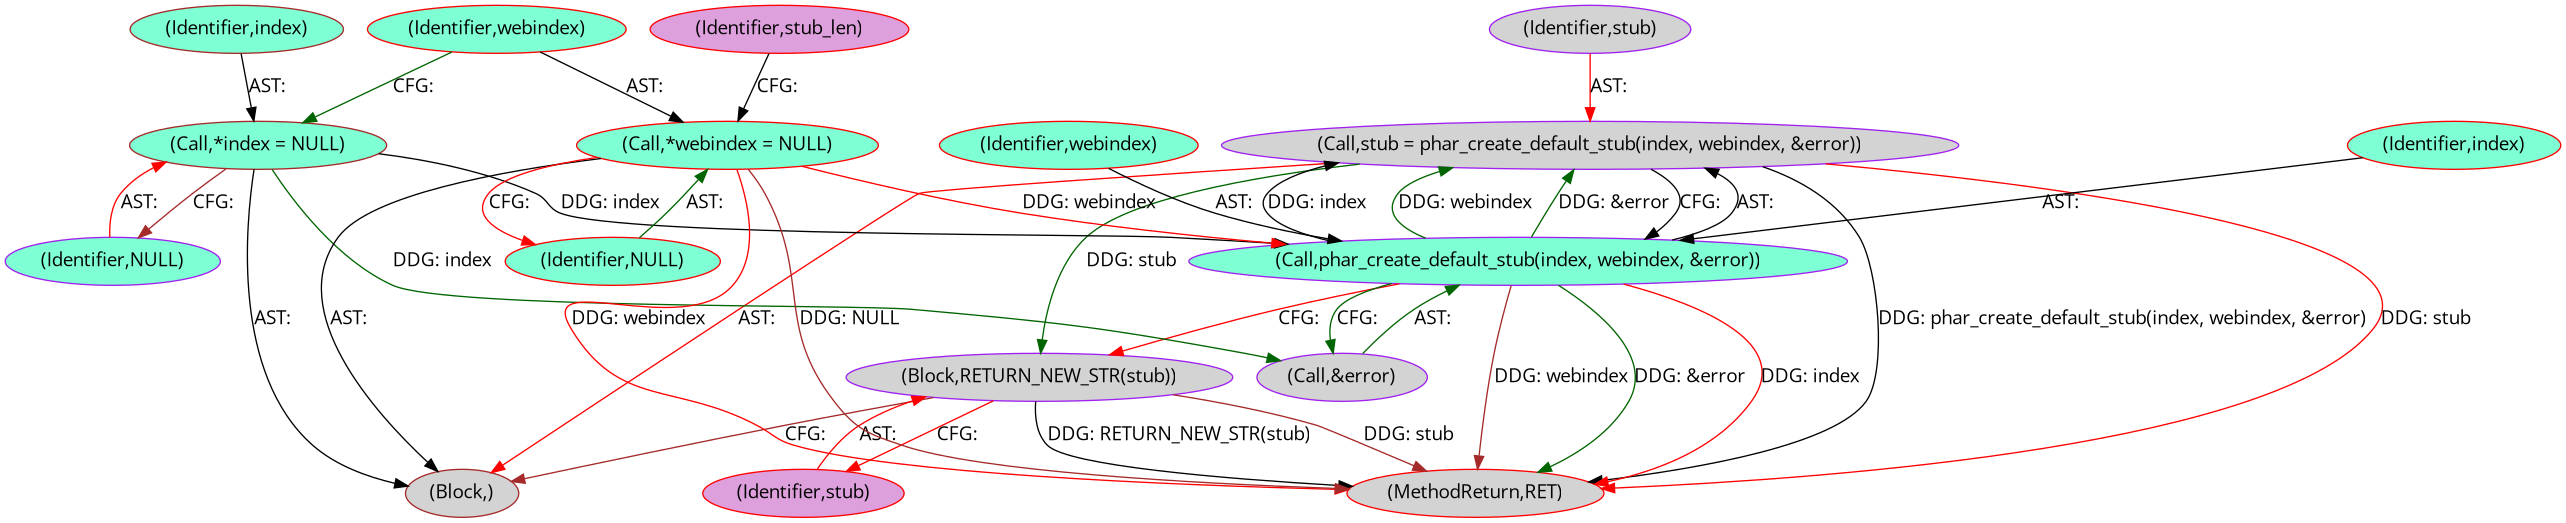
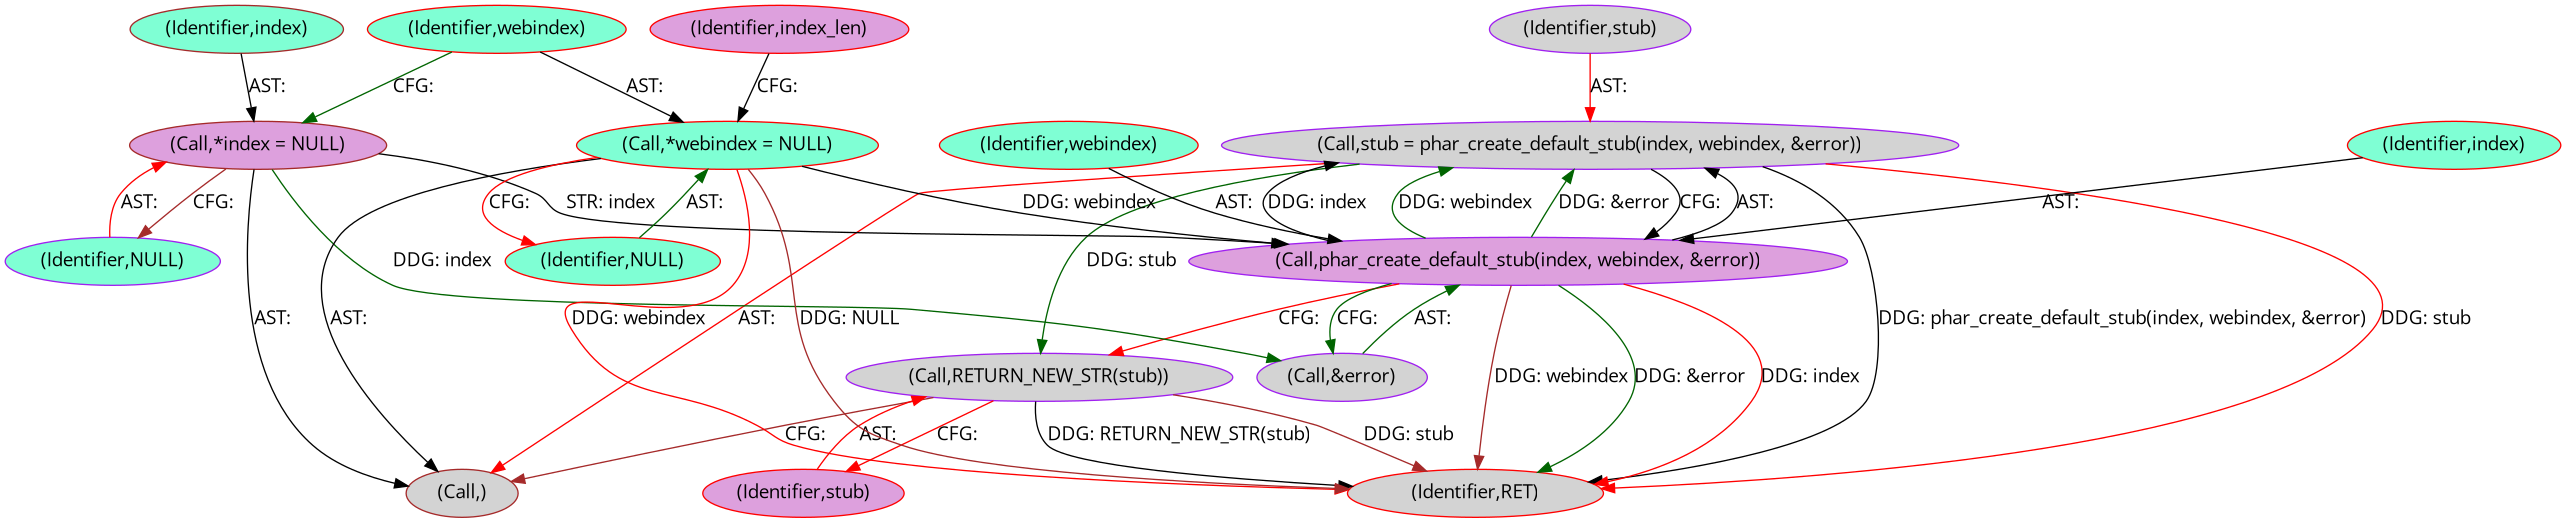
node "(Identifier,stub_len)": label "(Identifier,stub_len)" -> "(Identifier,index_len)"
node "(Call,*index = NULL)": fillcolor aquamarine -> plum
edge "(Call,*index = NULL)" -> "(Call,phar_create_default_stub(index, webindex, &error))": label "DDG: index" -> "STR: index"
edge "(Call,*webindex = NULL)" -> "(Call,phar_create_default_stub(index, webindex, &error))": color red -> black
node "(Call,phar_create_default_stub(index, webindex, &error))": fillcolor aquamarine -> plum
node "(Block,RETURN_NEW_STR(stub))": label "(Block,RETURN_NEW_STR(stub))" -> "(Call,RETURN_NEW_STR(stub))"
node "(Block,)": label "(Block,)" -> "(Call,)"
node "(MethodReturn,RET)": label "(MethodReturn,RET)" -> "(Identifier,RET)"
